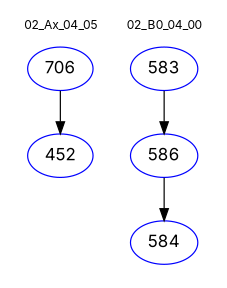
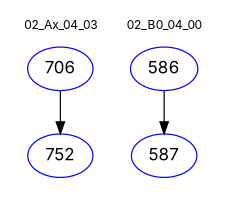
cluster "02_Ax_04_05": label "02_Ax_04_05" -> "02_Ax_04_03"
node "583": removed
node "452": label "452" -> "752"
node "584": label "584" -> "587"
